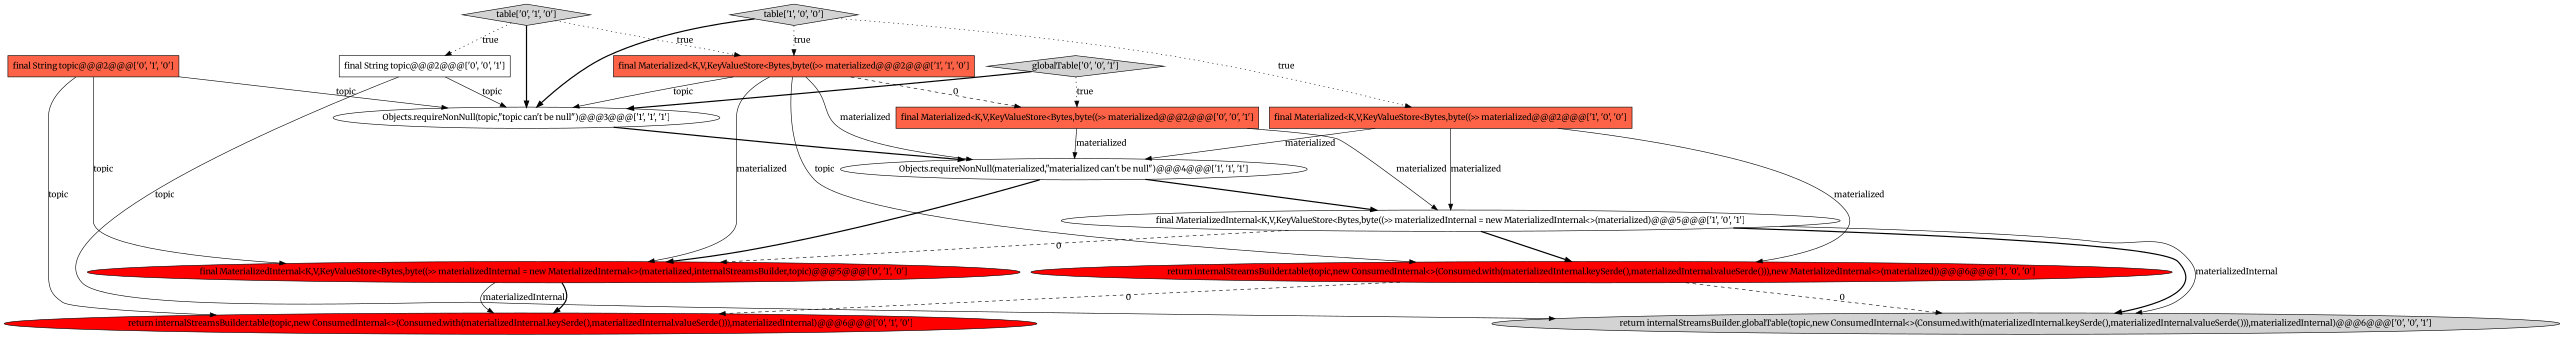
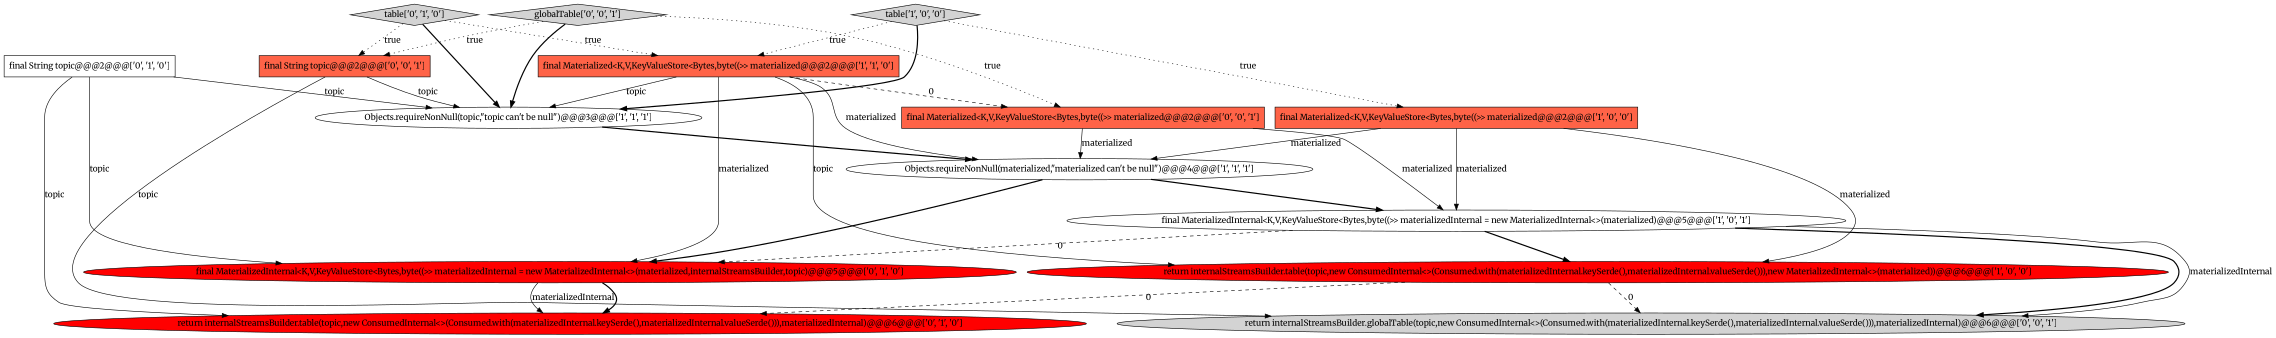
edge "globalTable['0', '0', '1']" -> "final String topic@@@2@@@['0', '0', '1']": added, label "true"
node "final String topic@@@2@@@['0', '1', '0']": fillcolor tomato -> white
node "final String topic@@@2@@@['0', '0', '1']": fillcolor white -> tomato
